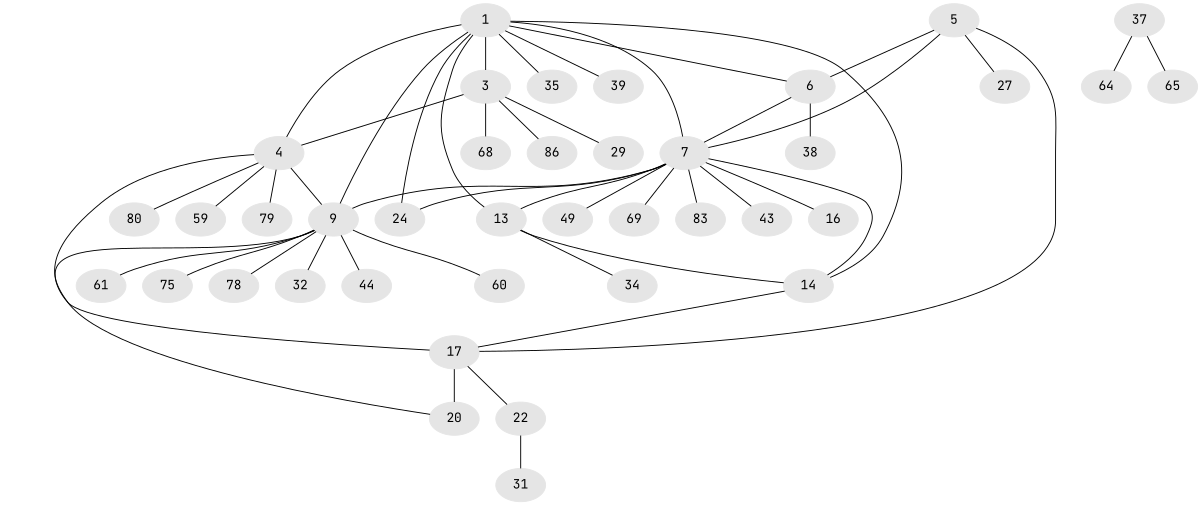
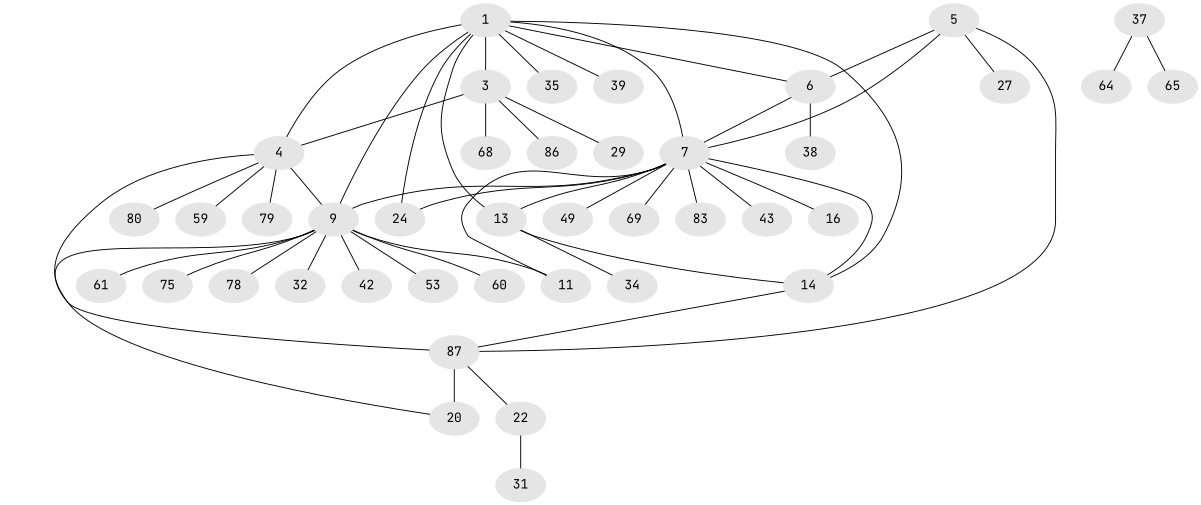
node "44": label "44" -> "42"
node "53": added
node "11": added
node "17": label "17" -> "87"
